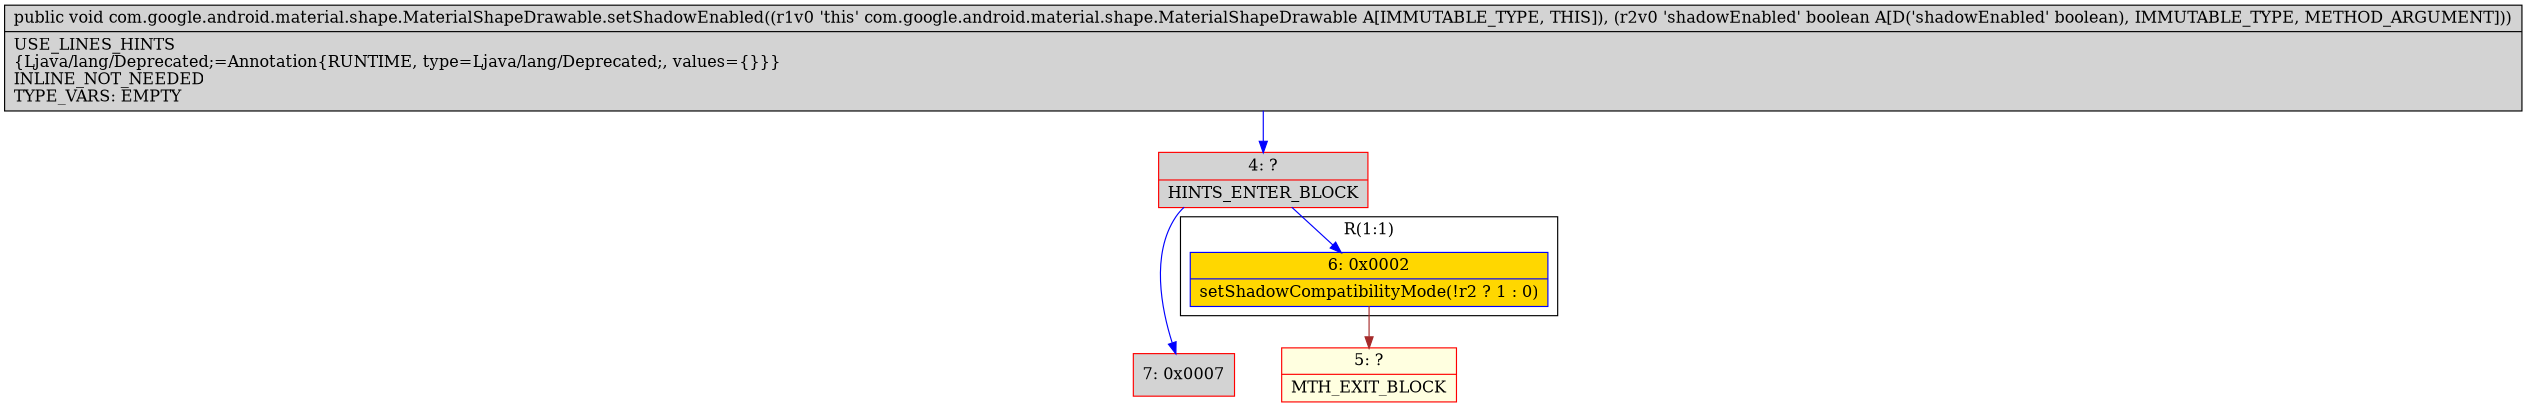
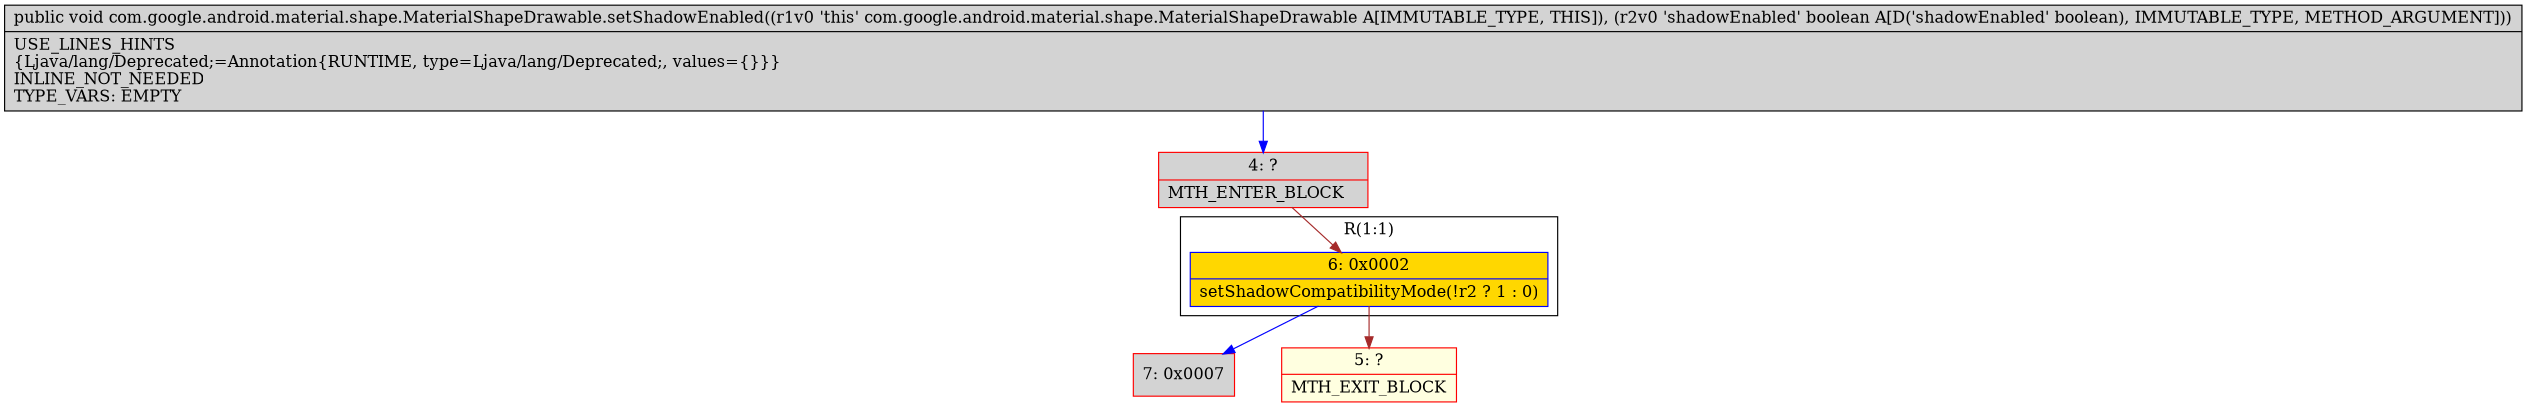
node "4: ?": text "HINTS_ENTER_BLOCK" -> "MTH_ENTER_BLOCK"
edge "4: ?" -> "6: 0x0002": color blue -> brown
edge "4: ?" -> "7: 0x0007": now "6: 0x0002" -> "7: 0x0007"
